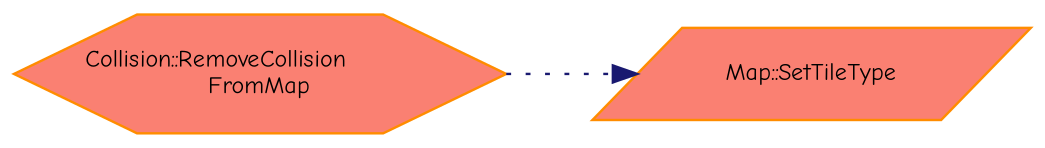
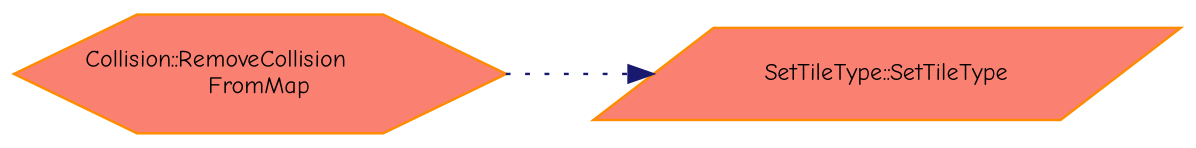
node "Map::SetTileType": label "Map::SetTileType" -> "SetTileType::SetTileType"
